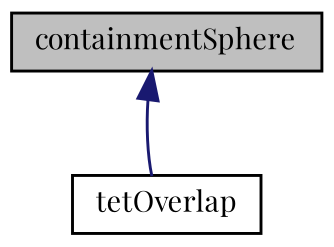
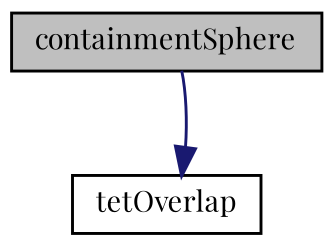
edge "tetOverlap" -> "containmentSphere": reversed
